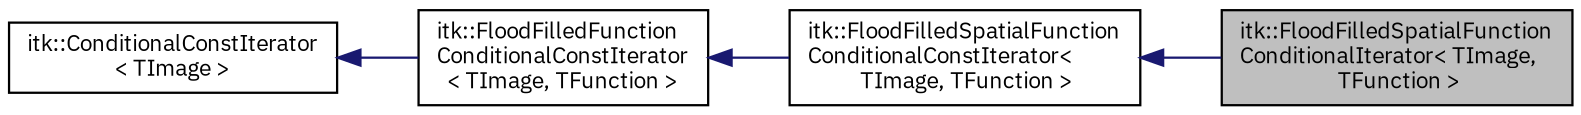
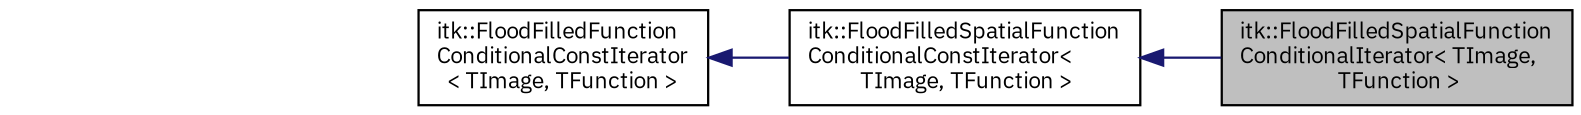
node "itk::ConditionalConstIterator < TImage >": removed
